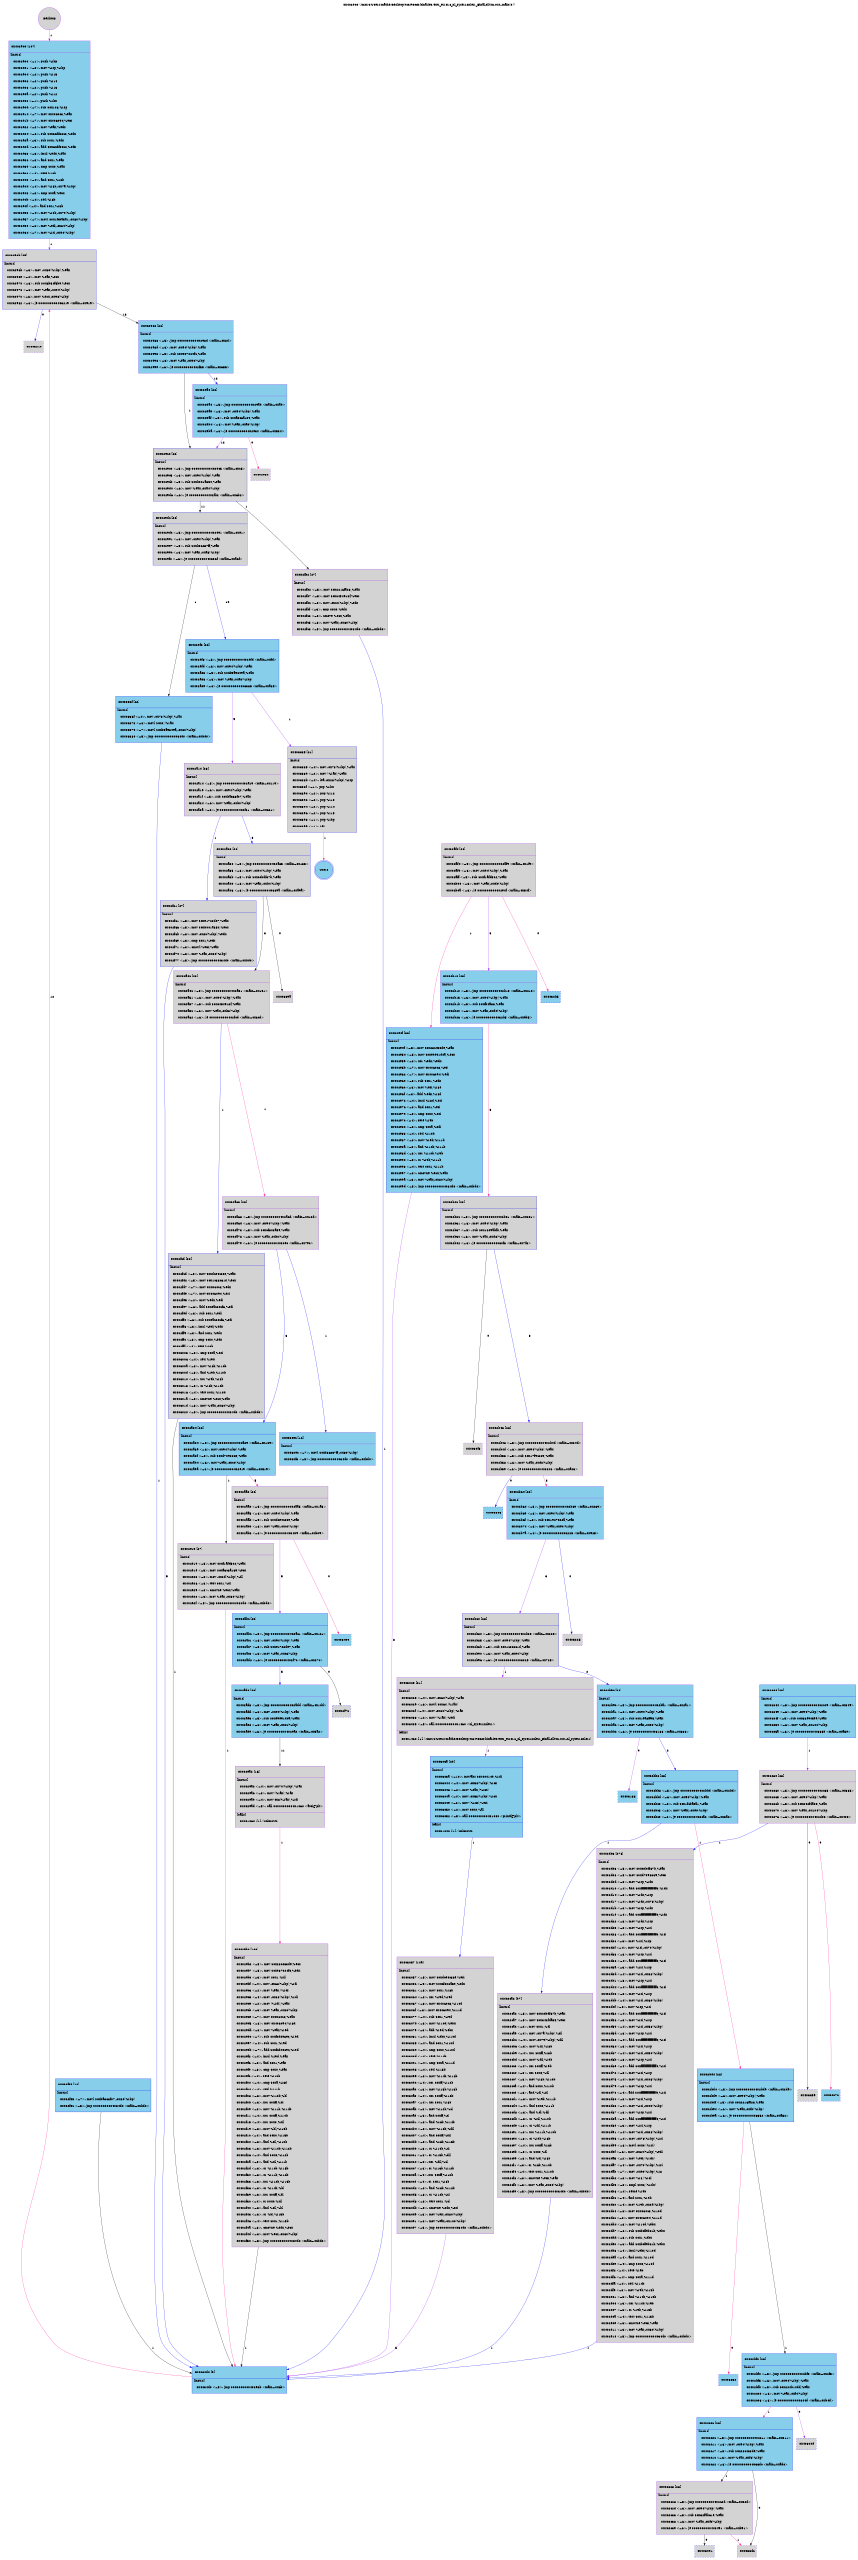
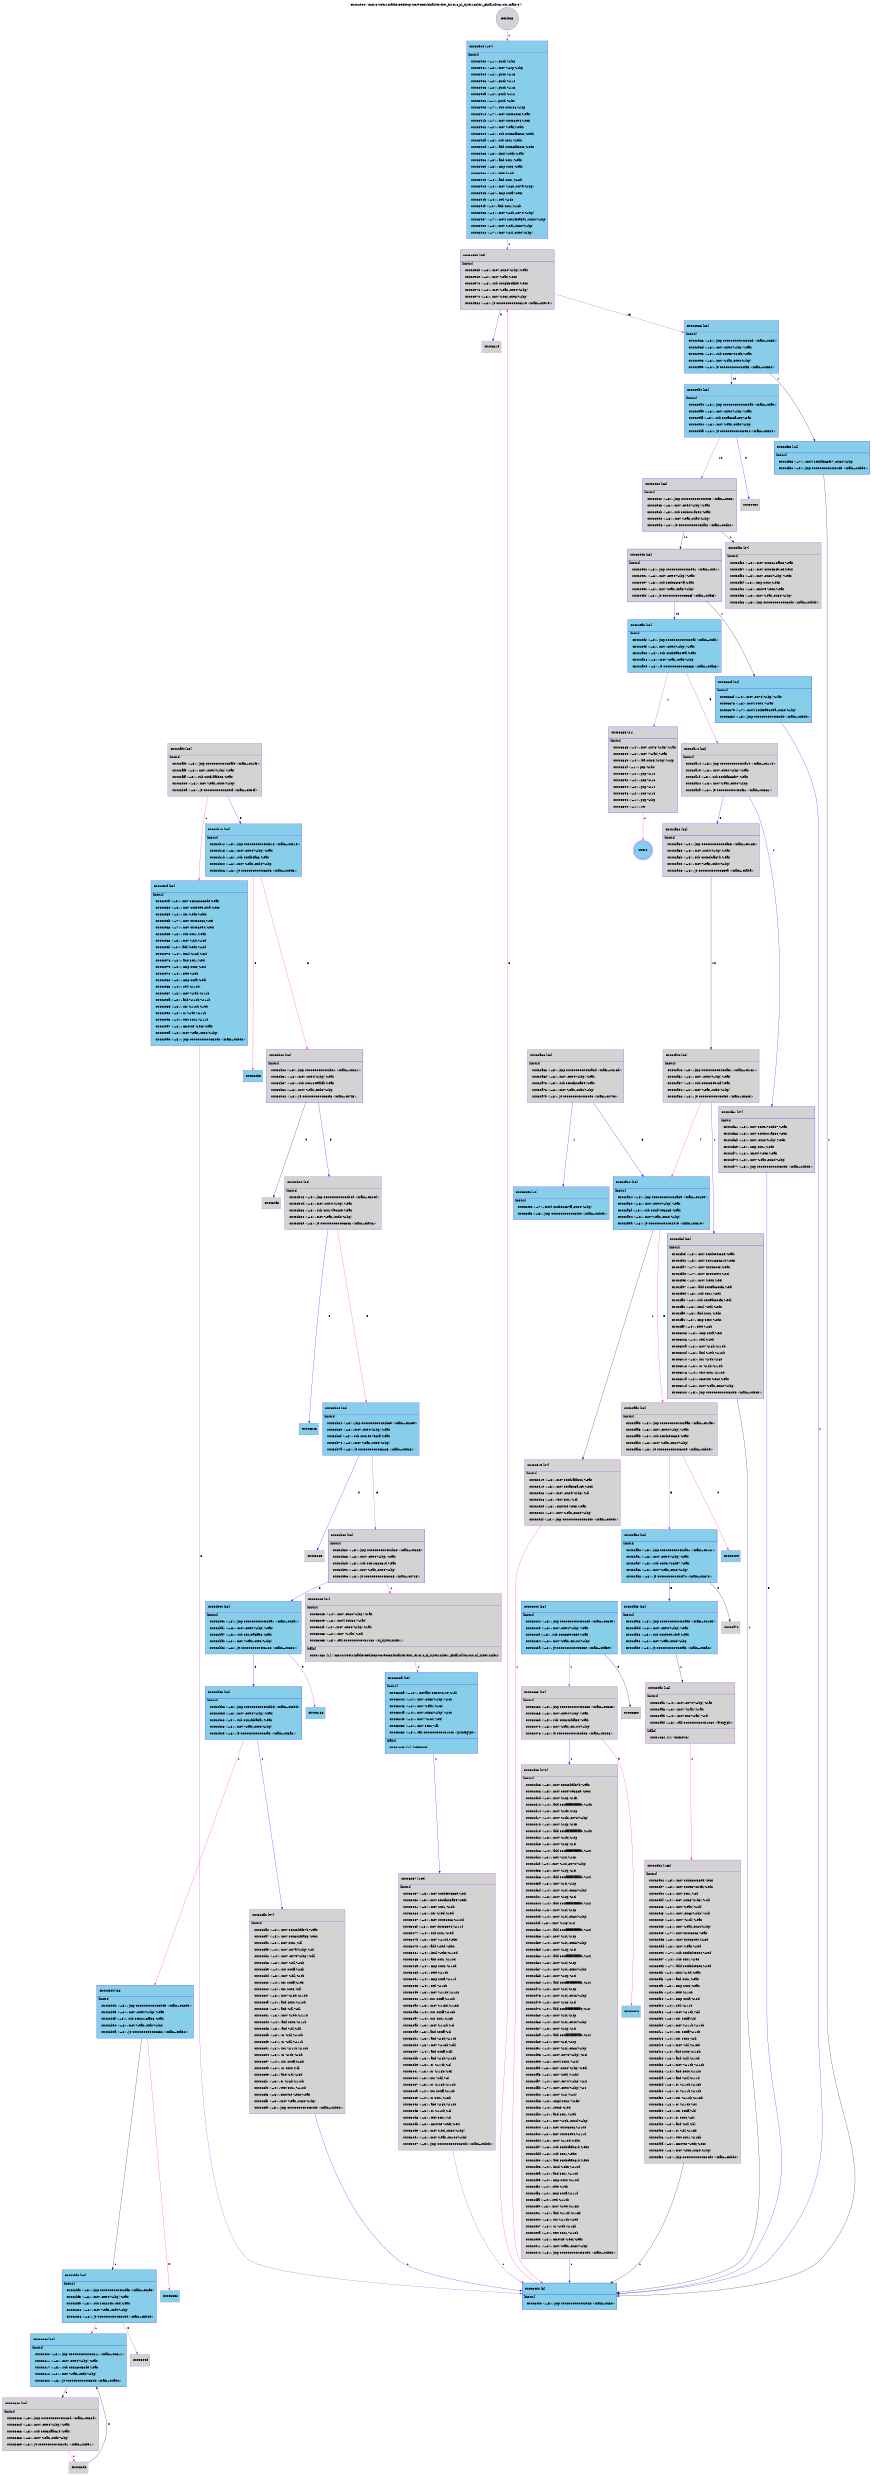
edge "0x40296b [29]" -> "0x402988 [28]": color black -> purple
edge "0x402988 [28]" -> "0x4029c0 [28]": now "0x402988 [28]" -> "0x402f55 [12]"
edge "0x4029a4 [28]" -> "0x402e34": color deeppink -> blue
edge "0x402af4 [28]" -> "0x402b10 [28]": color purple -> blue
edge "0x402a30 [28]" -> "0x402a4c [28]": label " 8" -> " 10"
edge "0x402af4 [28]" -> "0x4032b5": now "0x402b10 [28]" -> "0x4032b5"
edge "0x4034d0 [5]" -> "0x40296b [29]": label " 12" -> " 8"
node "0x40339a": removed
edge "0x402a4c [28]" -> "0x402a68 [28]": now "0x402a4c [28]" -> "0x402a84 [28]"
edge "0x402fb2 [27]" -> "0x4034d0 [5]": removed, label "1"
edge "0x402b80 [28]" -> "0x403025 [21]": color purple -> deeppink
edge "0x402ad8 [28]" -> "0x402ea2 [16]": label " 11" -> " 1"
edge "0x402c60 [28]" -> "0x40335e": now "0x402c44 [28]" -> "0x40335e"
edge "0x403057 [149]" -> "0x4034d0 [5]": label " 6" -> " 1"
edge "0x402c0c [28]" -> "0x4033dc": reversed
node "0x403491": removed
